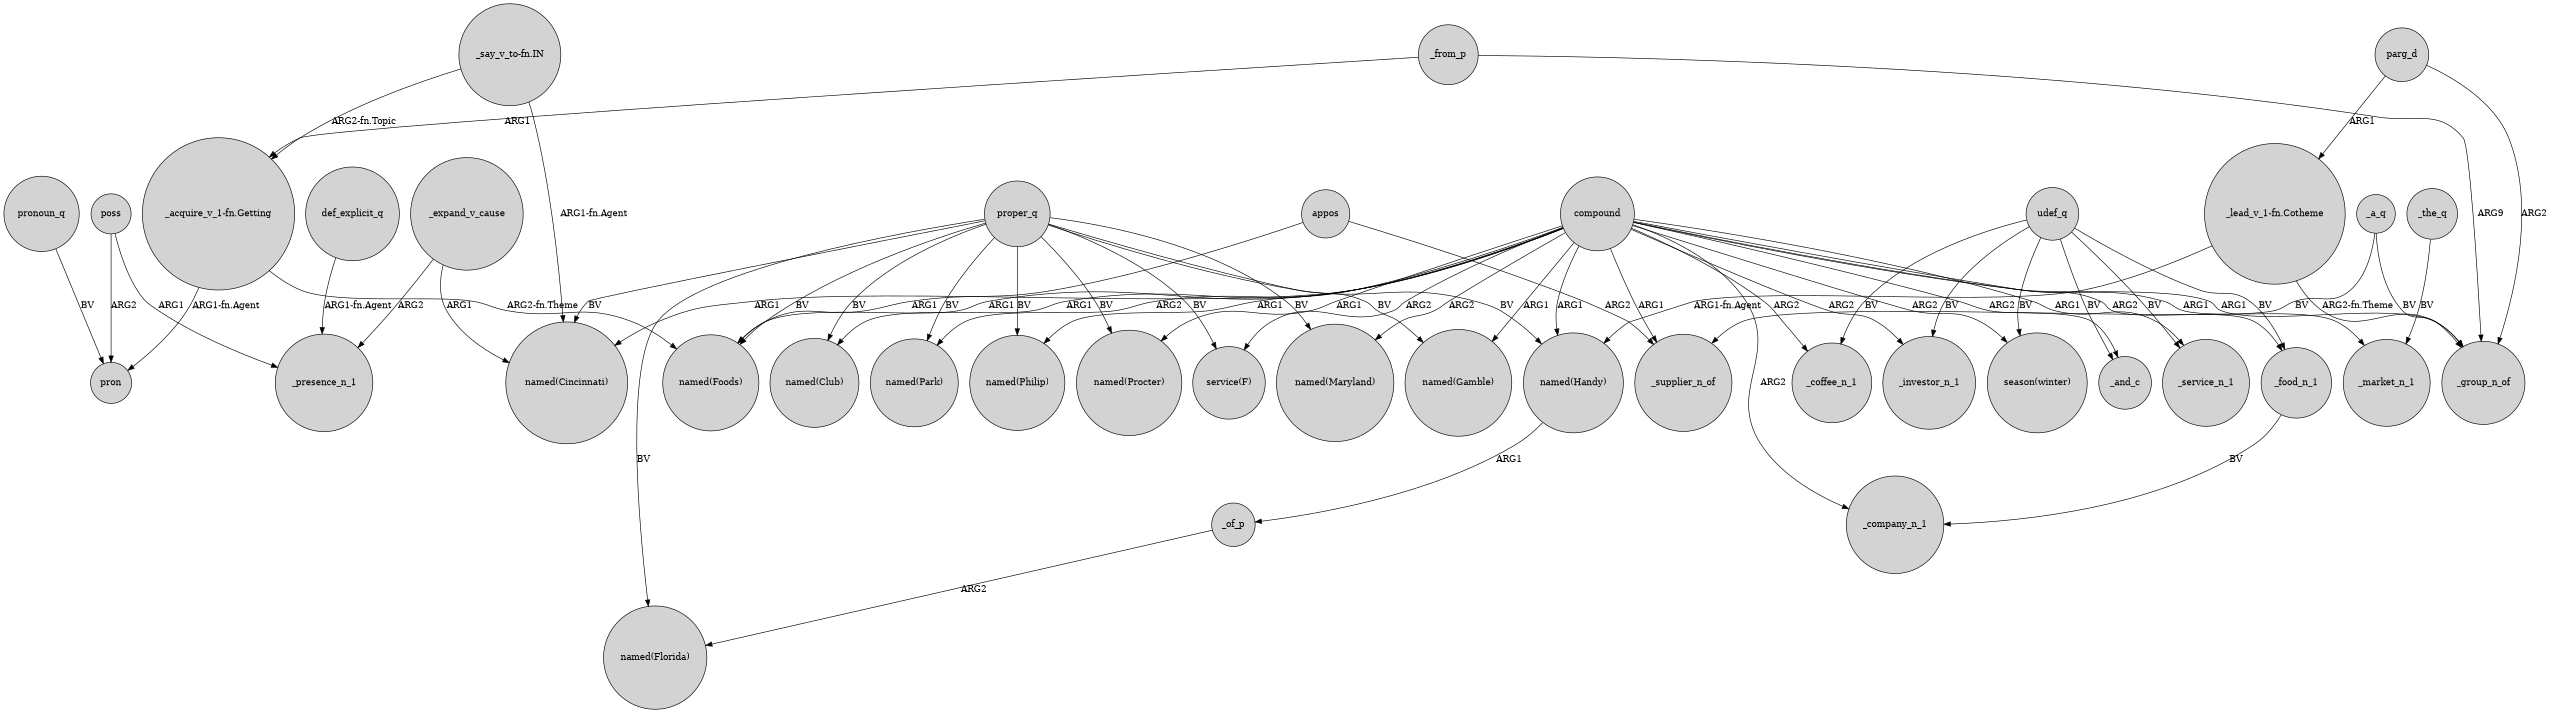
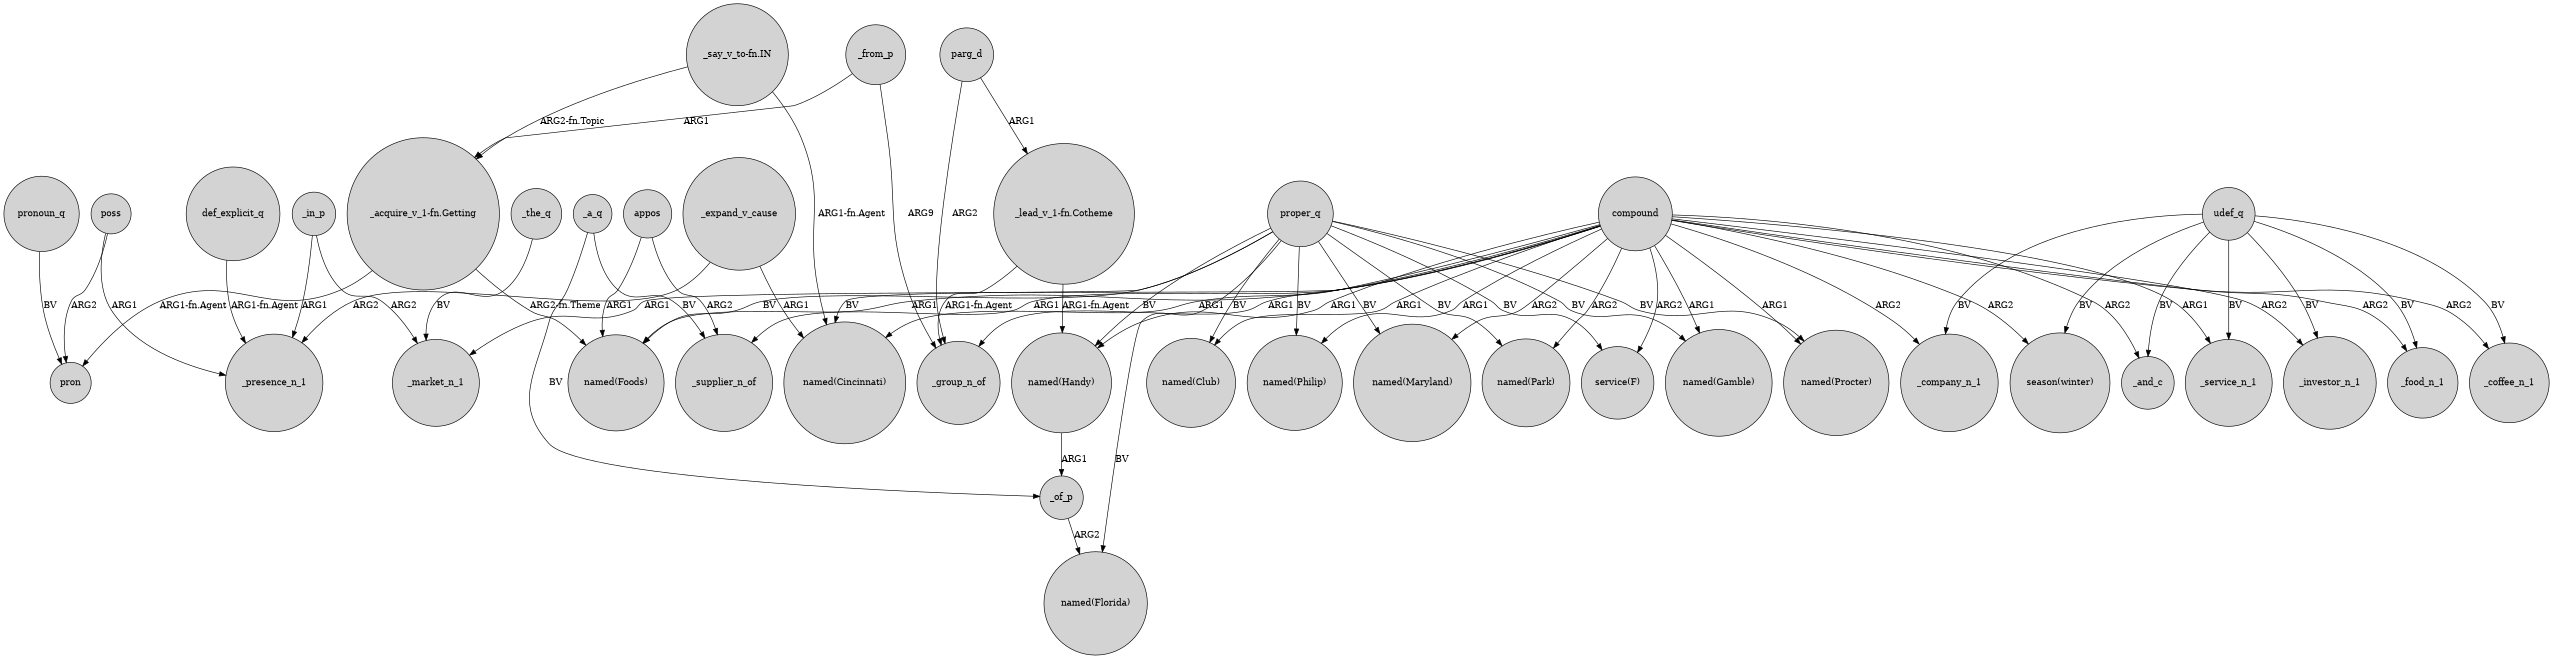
node "_in_p": added
edge "_a_q" -> "_group_n_of": now "_a_q" -> "_of_p"
edge "_lead_v_1-fn.Cotheme" -> "_group_n_of": label "ARG2-fn.Theme" -> "ARG1-fn.Agent"
edge "_food_n_1" -> "_company_n_1": now "udef_q" -> "_company_n_1"
